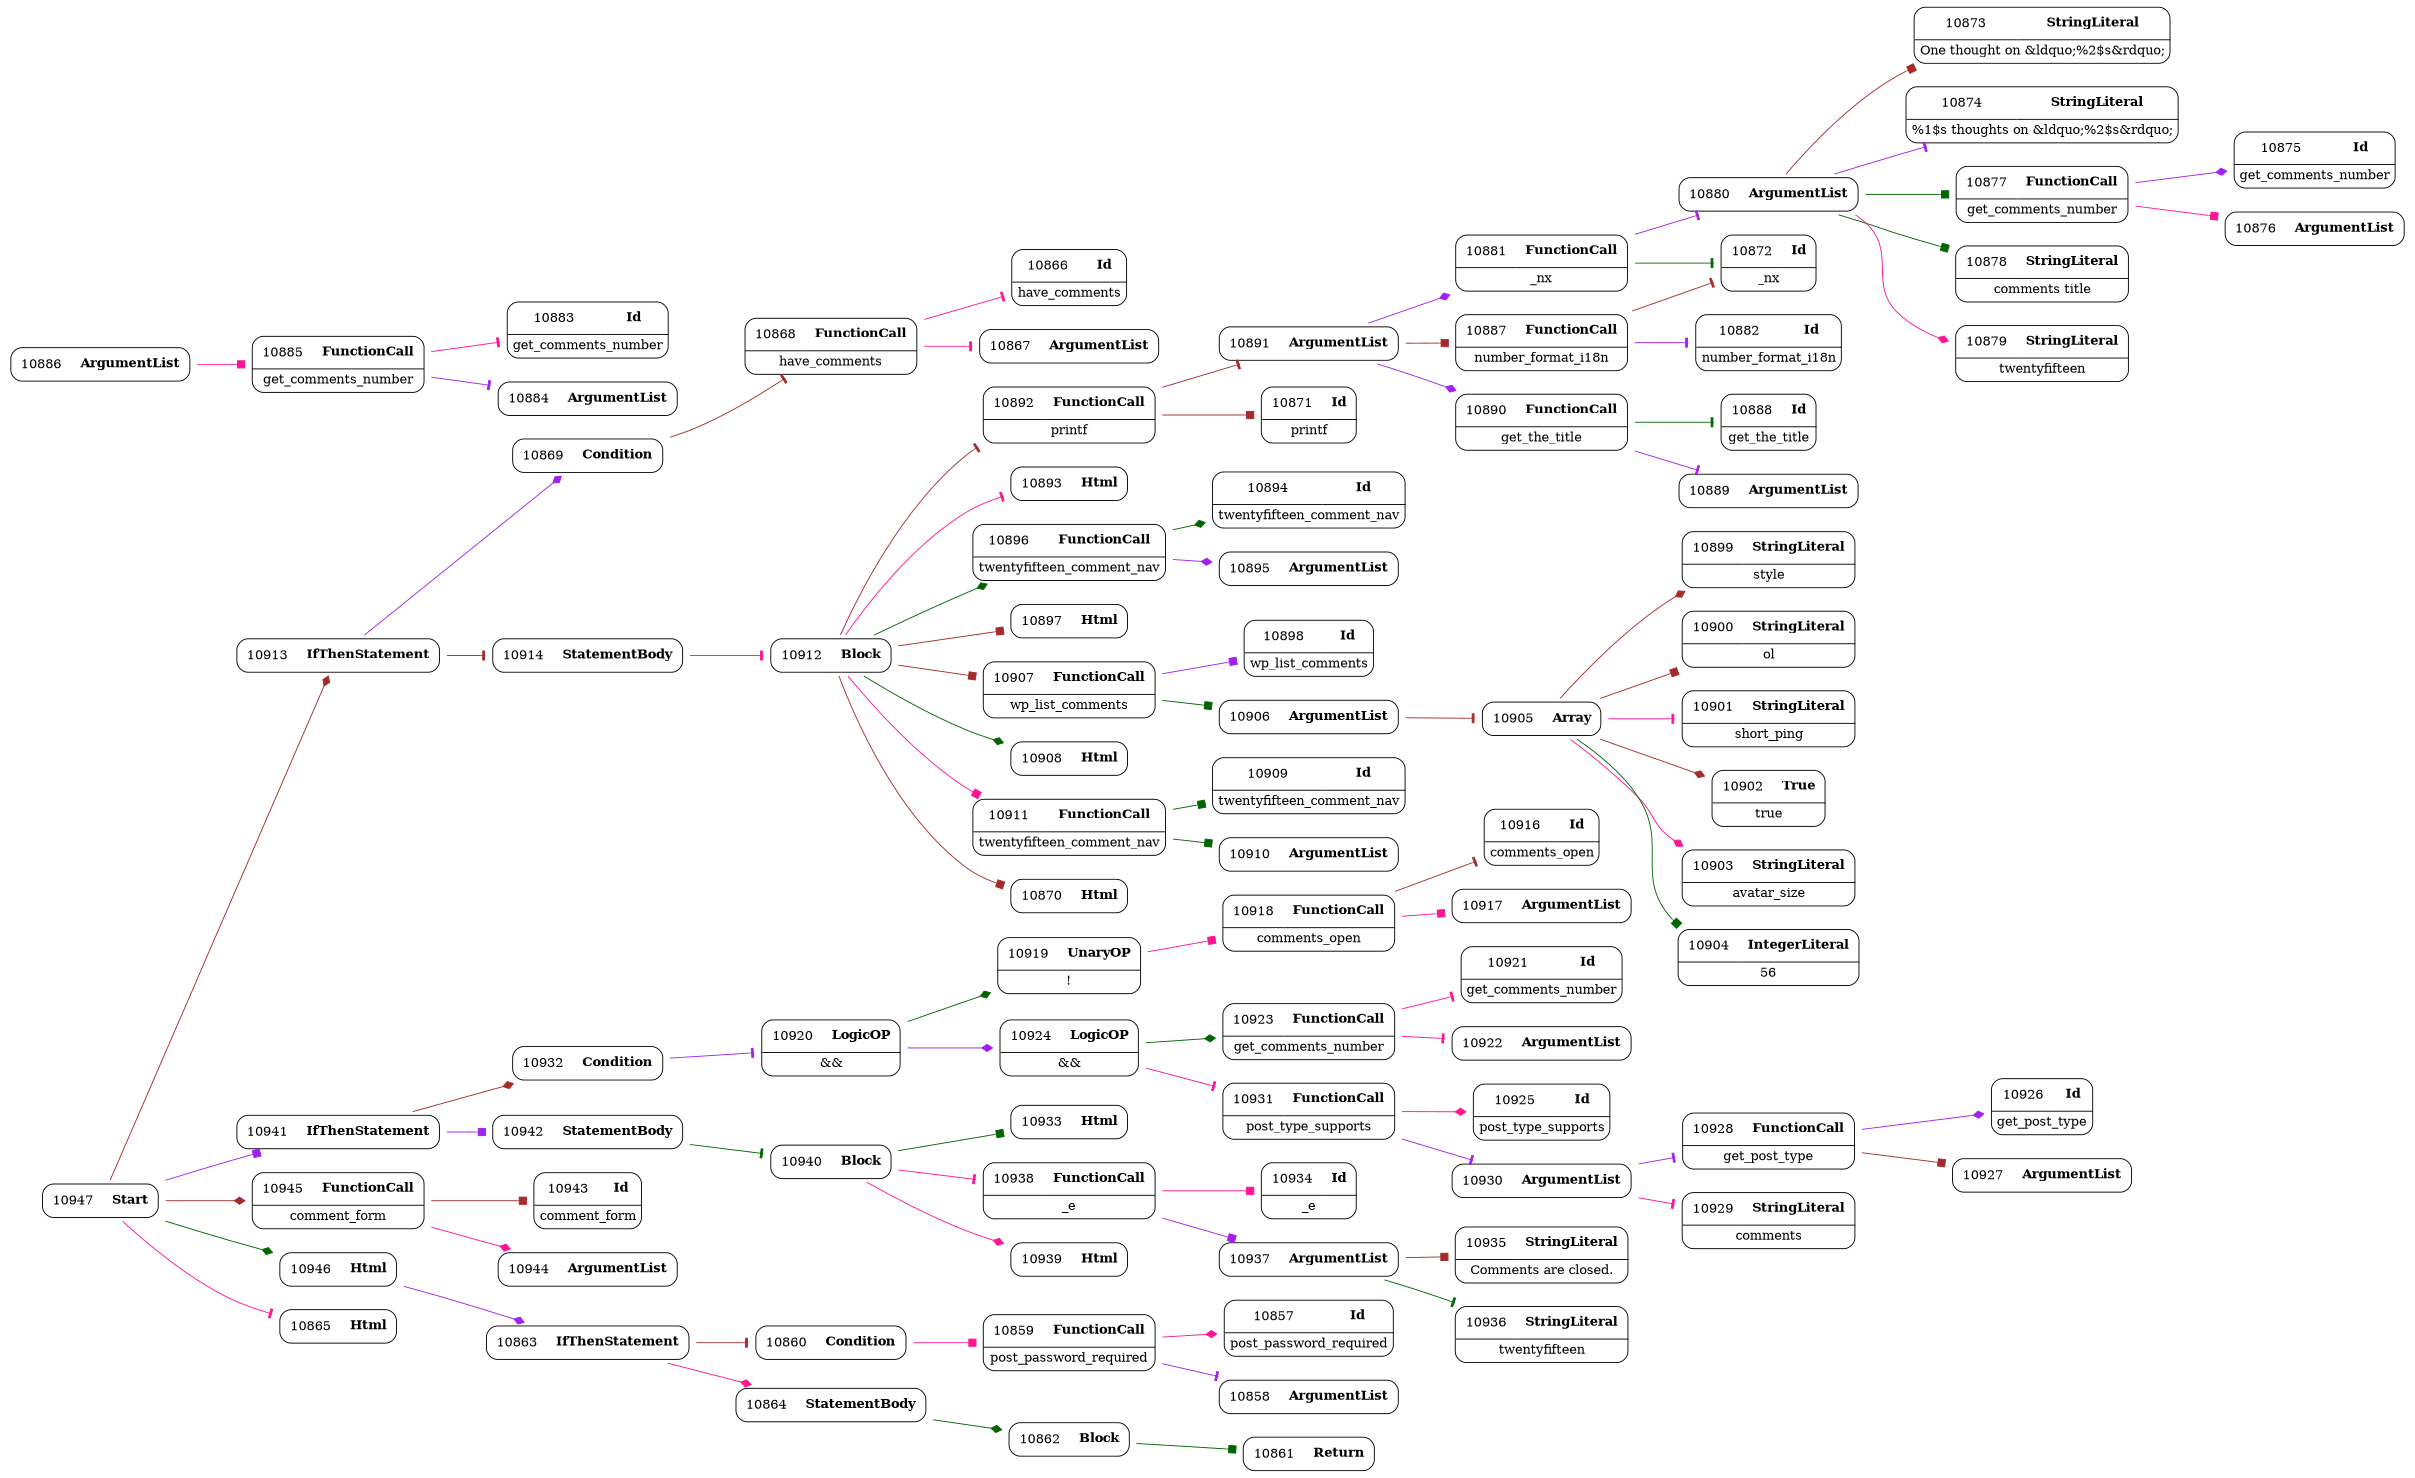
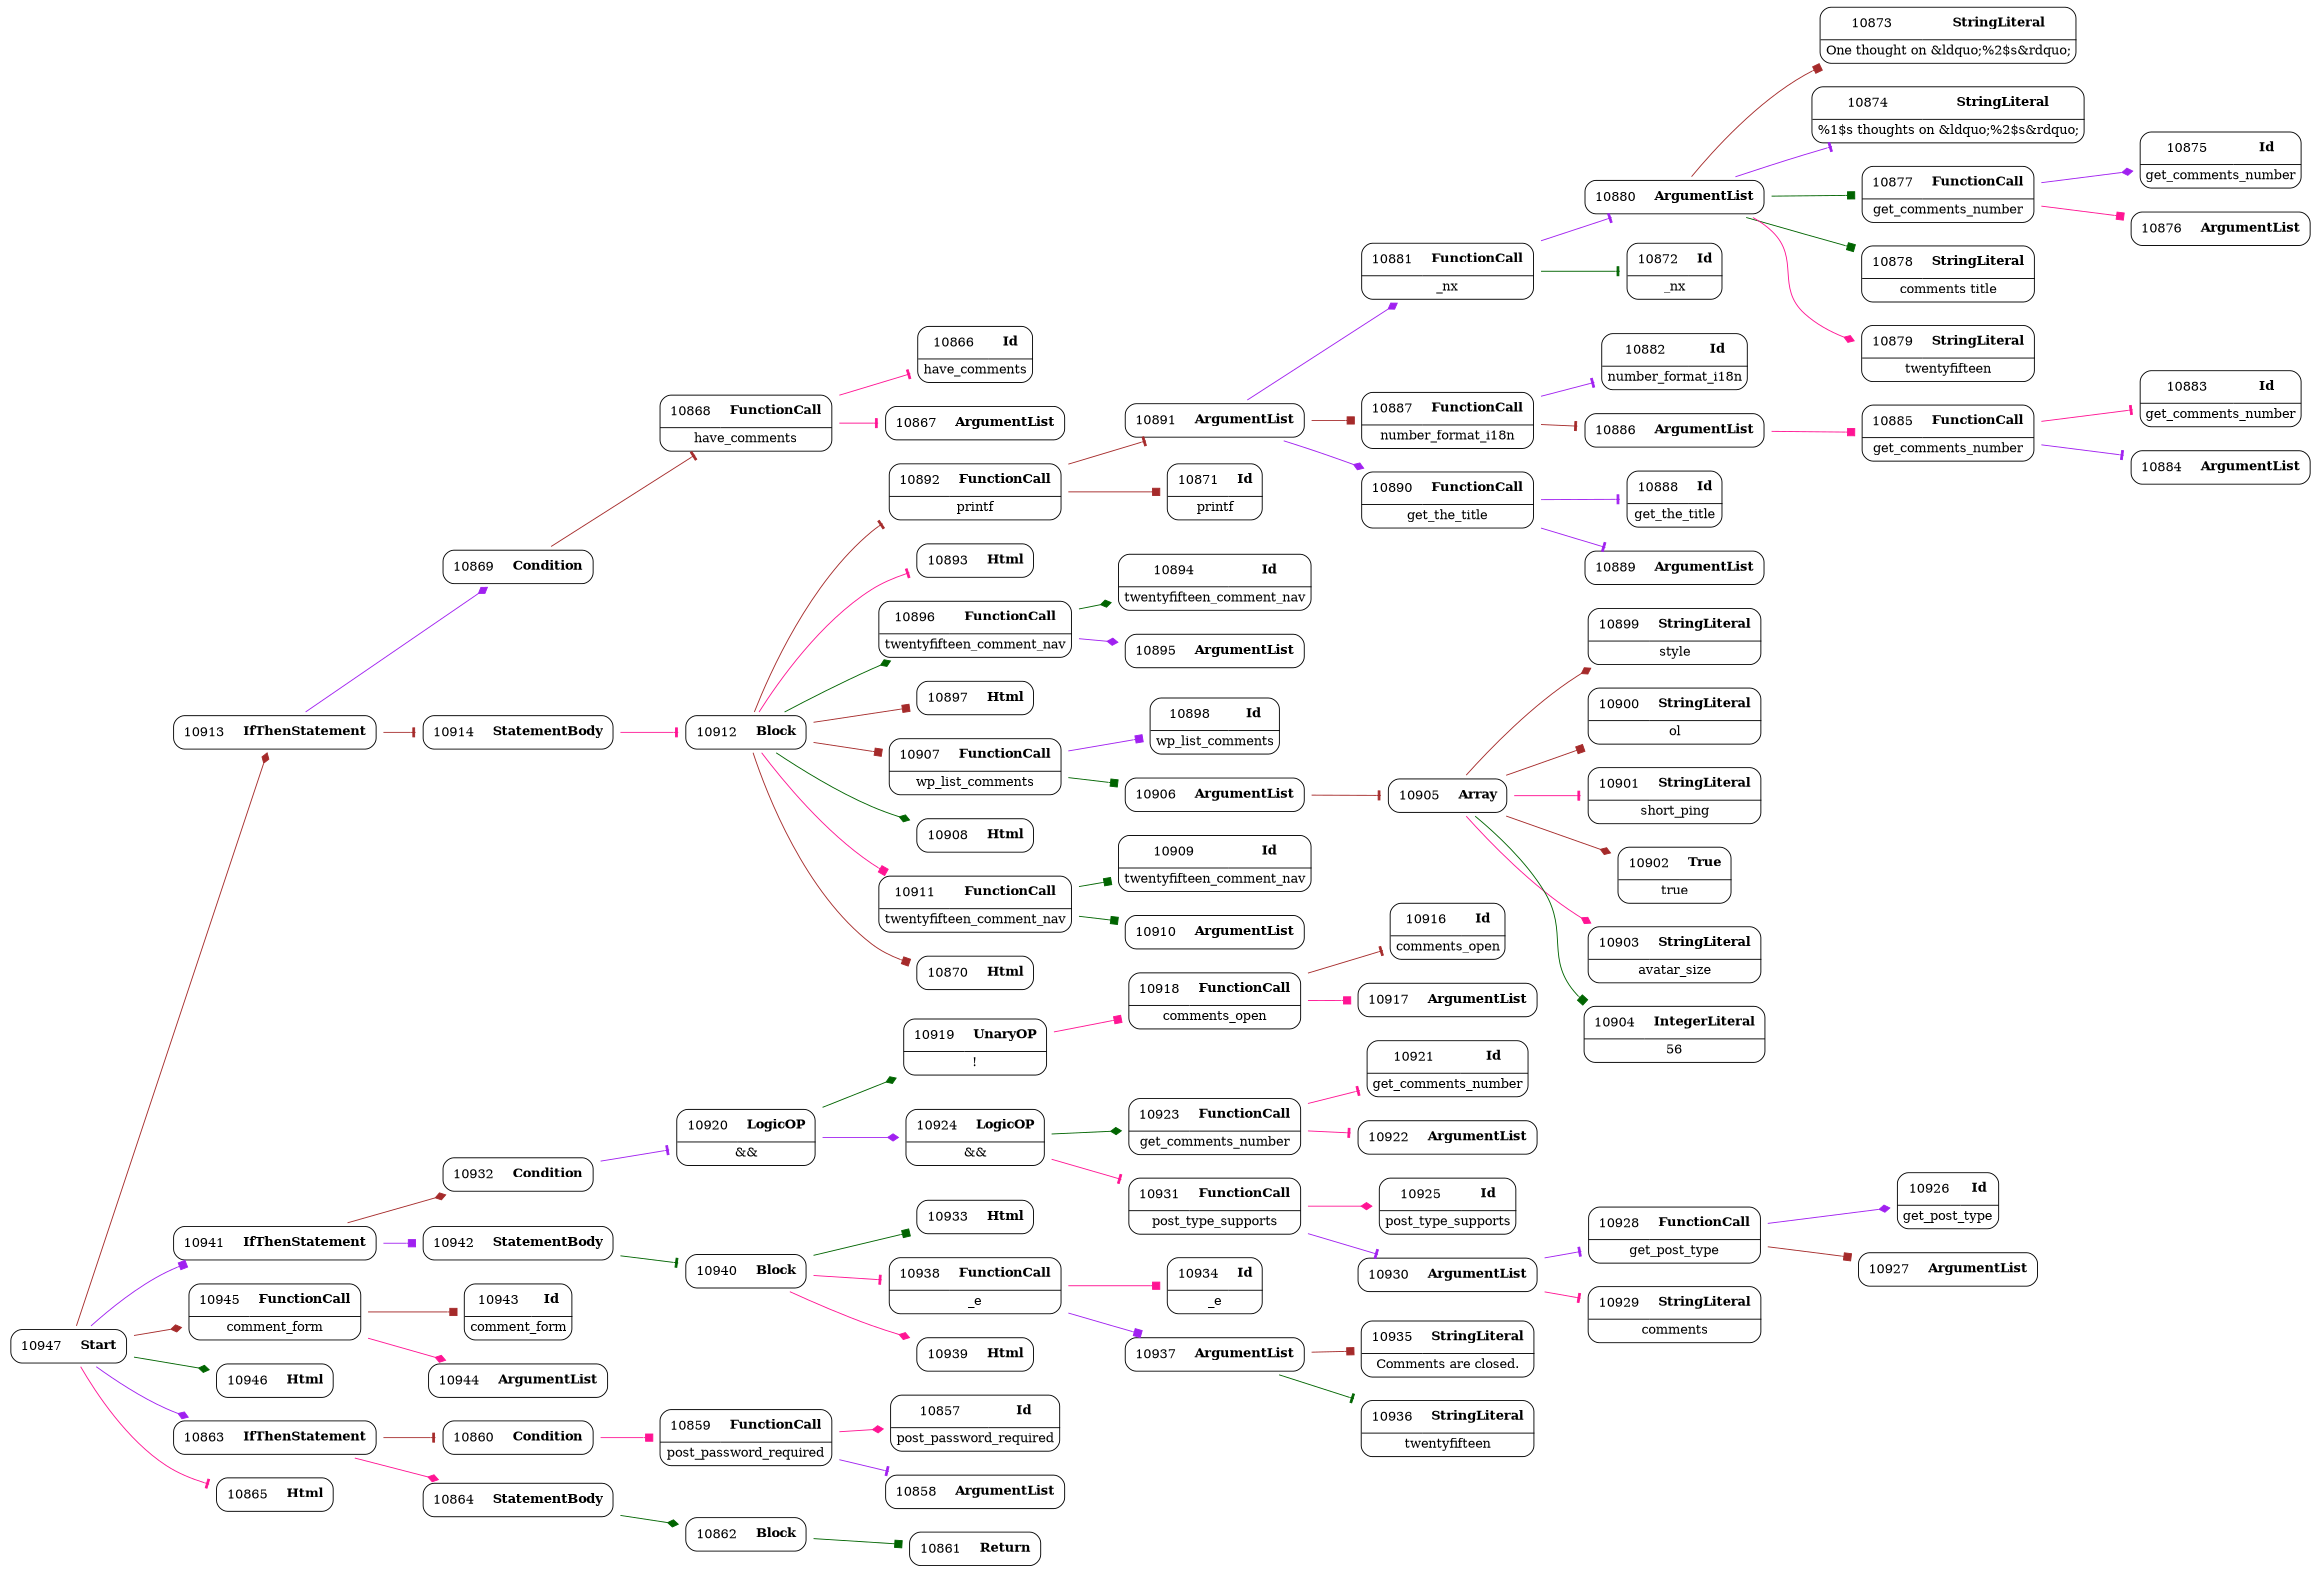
edge "10887" -> "10872": now "10887" -> "10886"
edge "10890" -> "10888": color darkgreen -> purple
edge "10946" -> "10863": now "10947" -> "10863"
